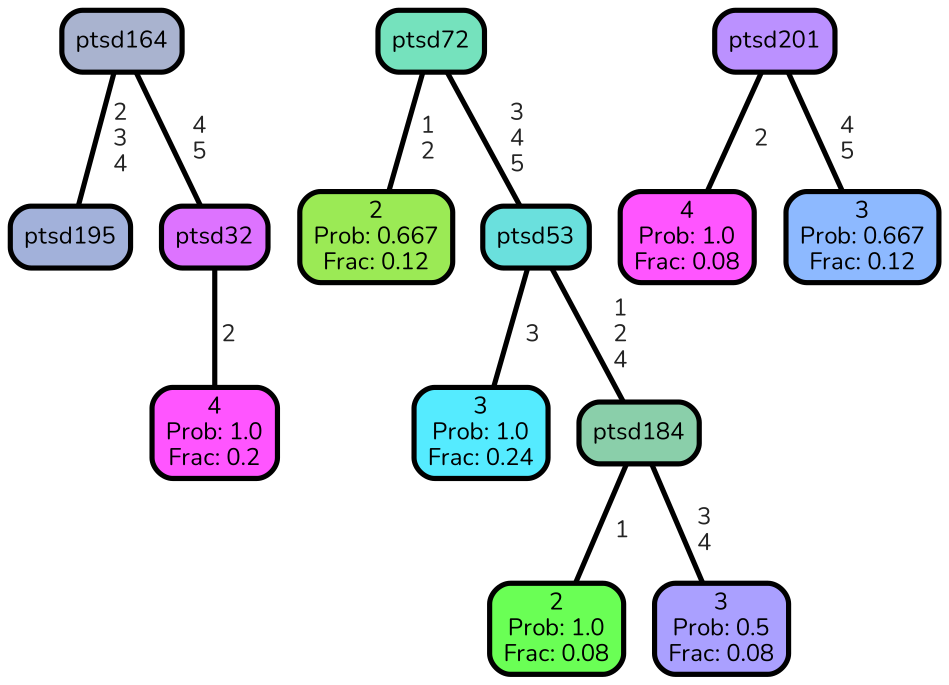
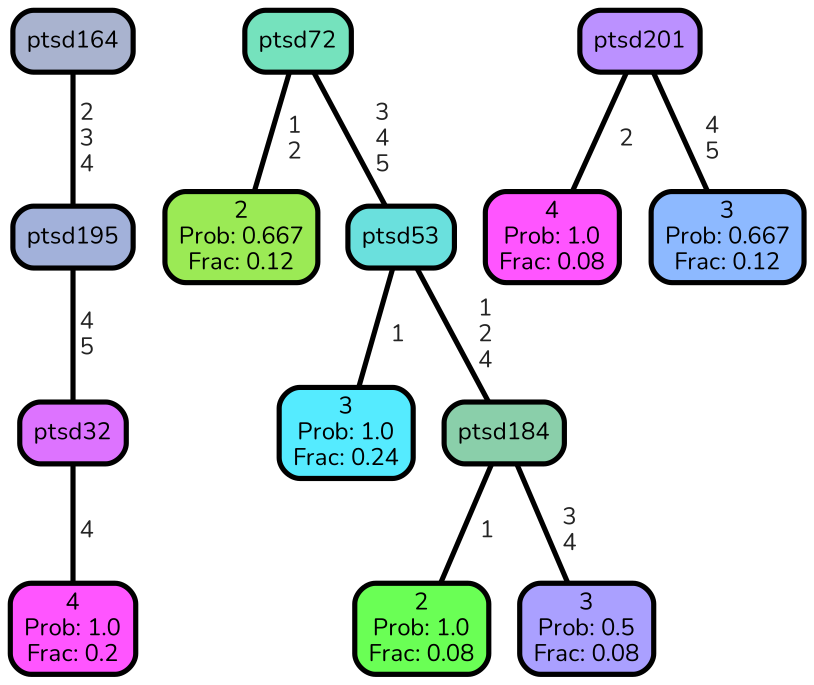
edge "ptsd164" -- "ptsd32": now "ptsd195" -- "ptsd32"
edge "ptsd32" -- "4 Prob: 1.0 Frac: 0.2": label " 2" -> " 4"
edge "ptsd53" -- "3 Prob: 1.0 Frac: 0.24": label " 3" -> " 1"
